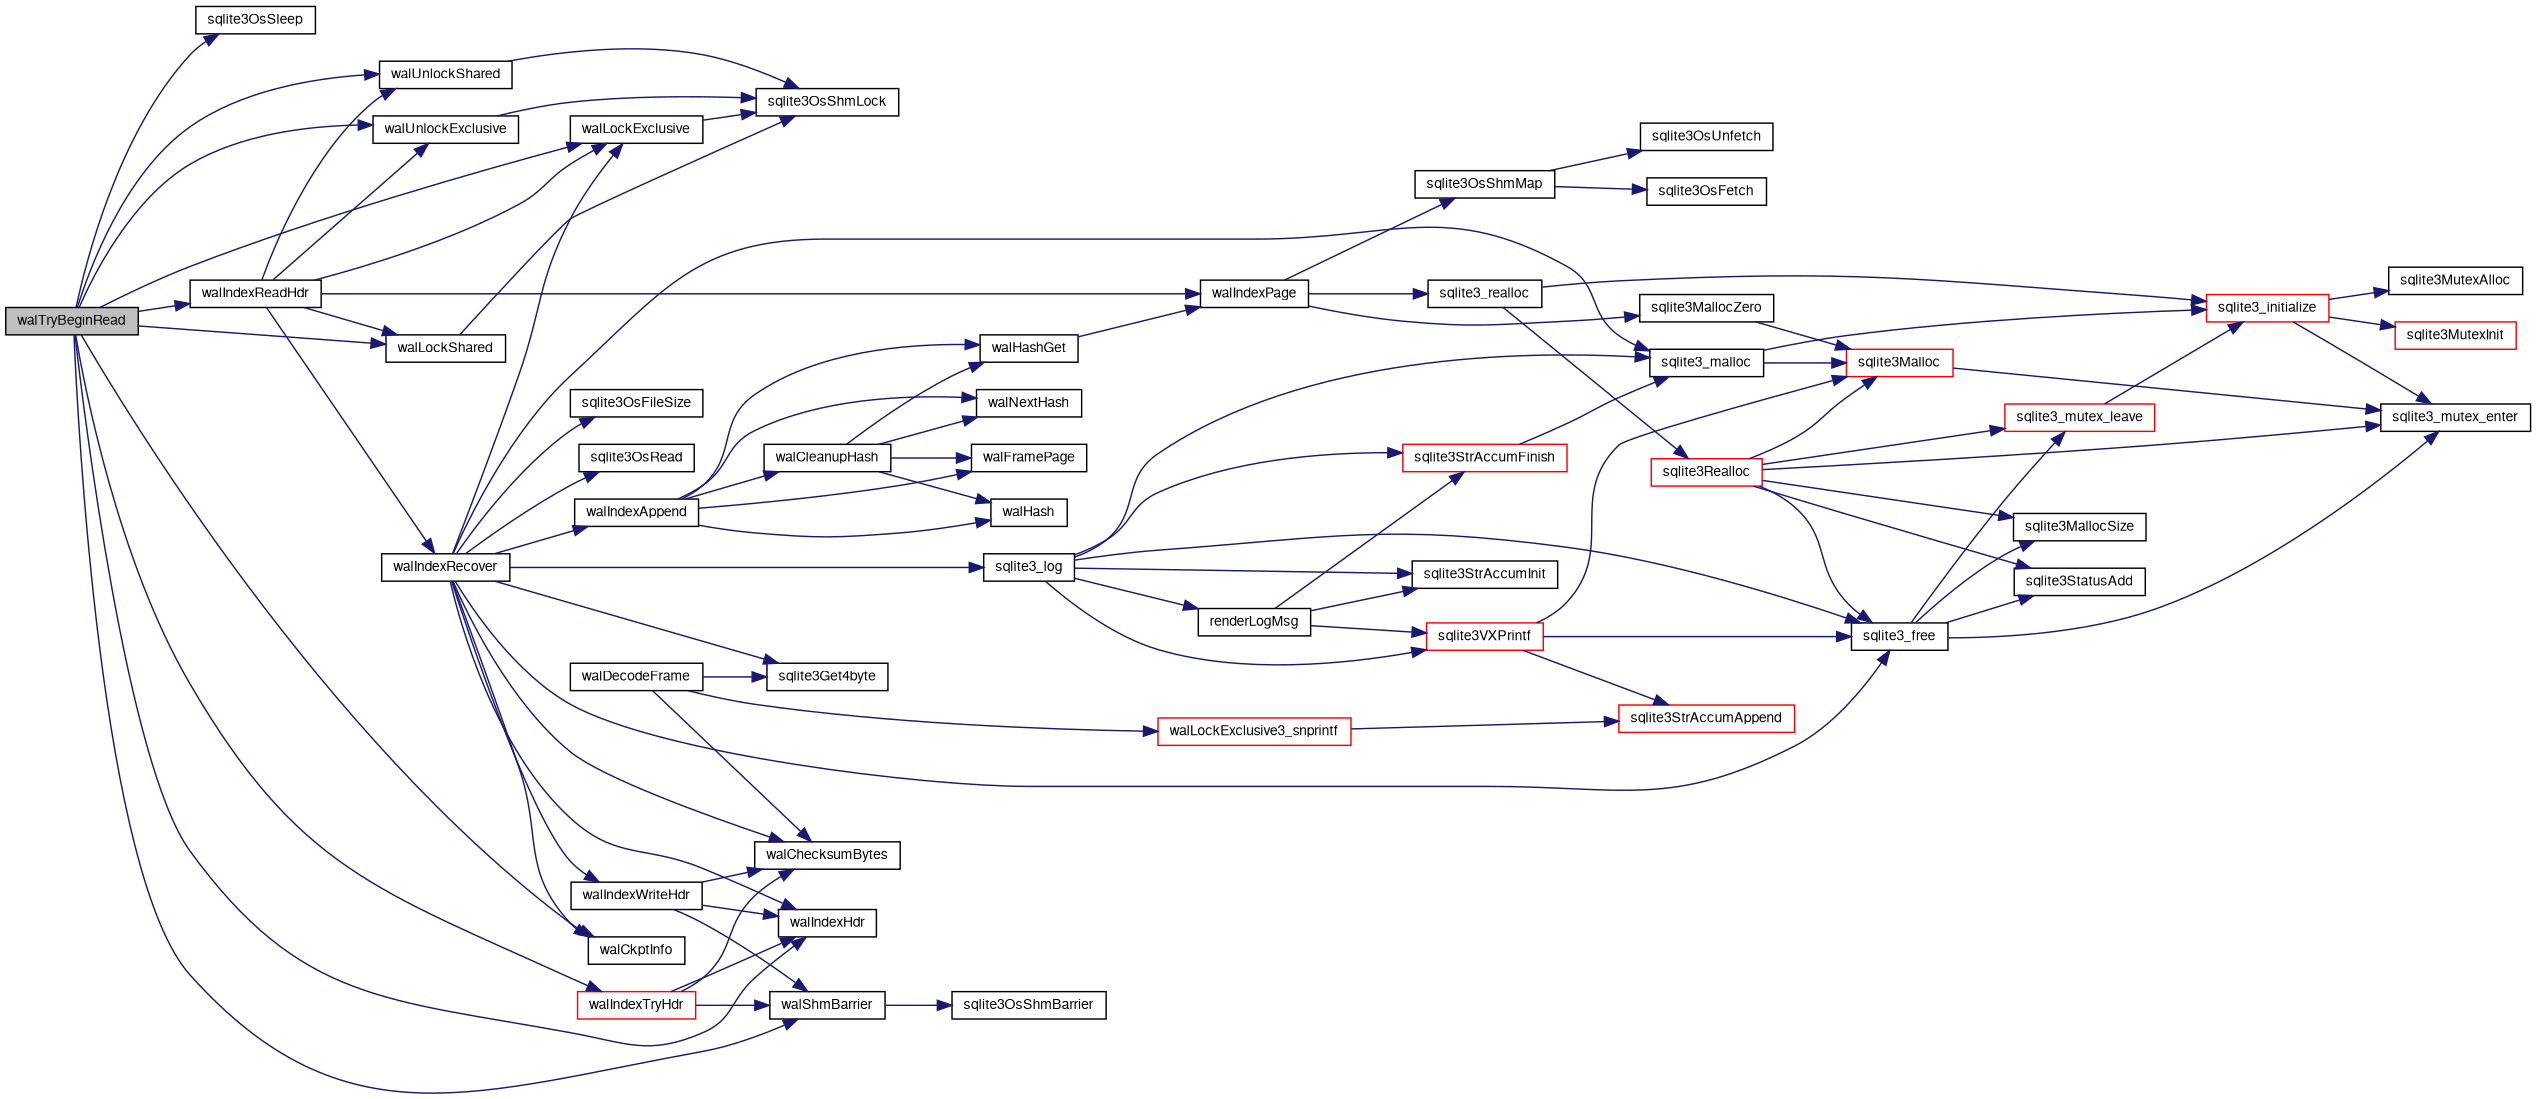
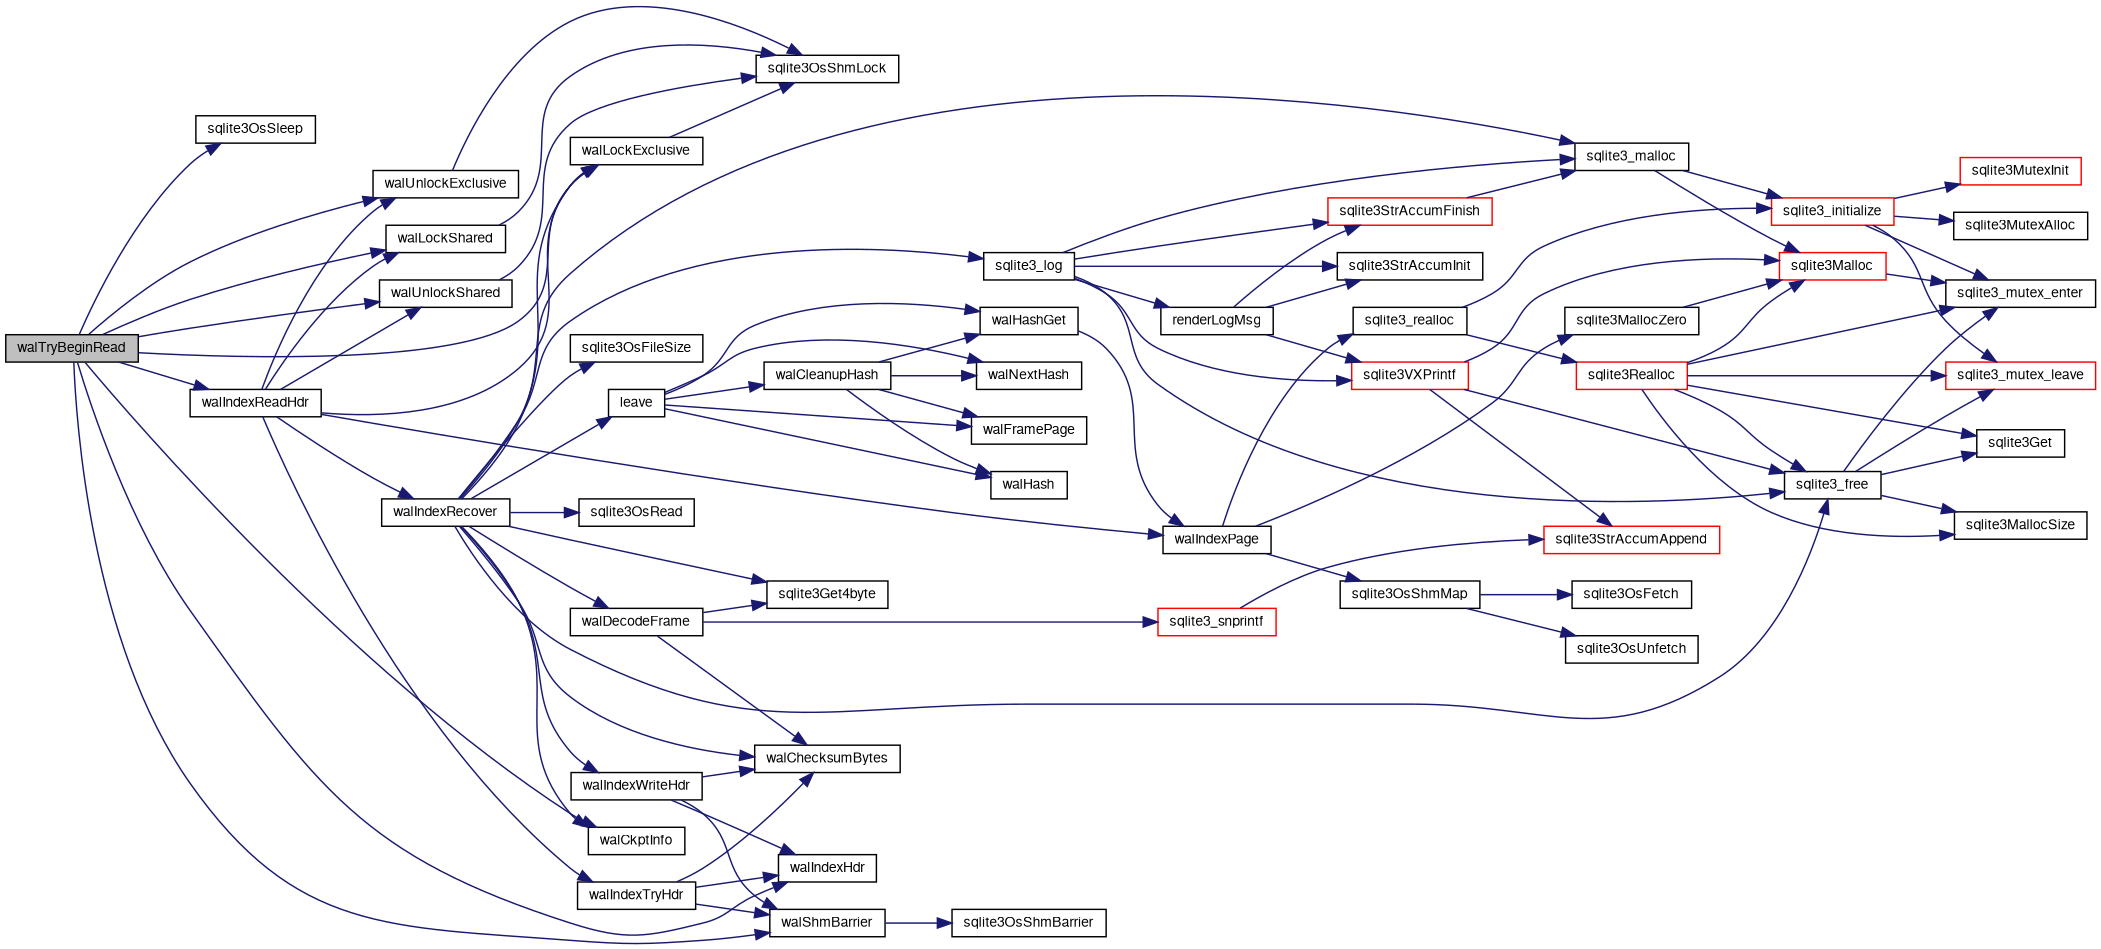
edge "sqlite3_mutex_leave" -> "sqlite3_initialize": reversed
node "walIndexAppend": label "walIndexAppend" -> "leave"
node "sqlite3StatusAdd": label "sqlite3StatusAdd" -> "sqlite3Get"
node "walLockExclusive3_snprintf": label "walLockExclusive3_snprintf" -> "sqlite3_snprintf"
edge "walTryBeginRead" -> "walIndexTryHdr": now "walIndexReadHdr" -> "walIndexTryHdr"
edge "walIndexRecover" -> "walIndexHdr": now "walIndexRecover" -> "walDecodeFrame"
node "walIndexTryHdr": color red -> black
